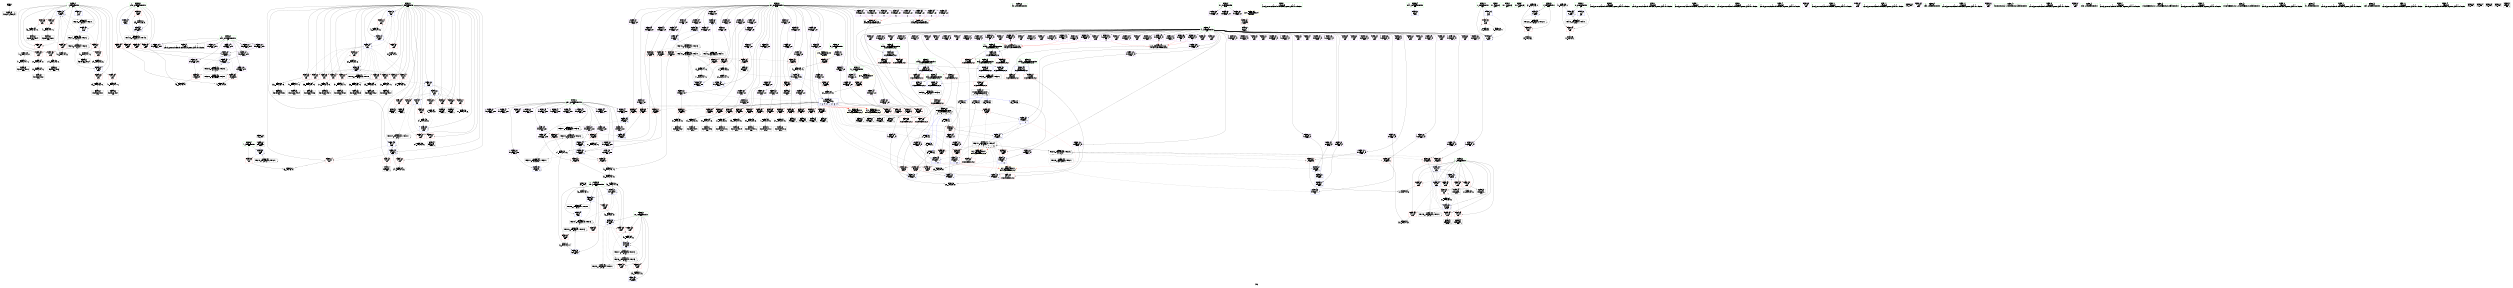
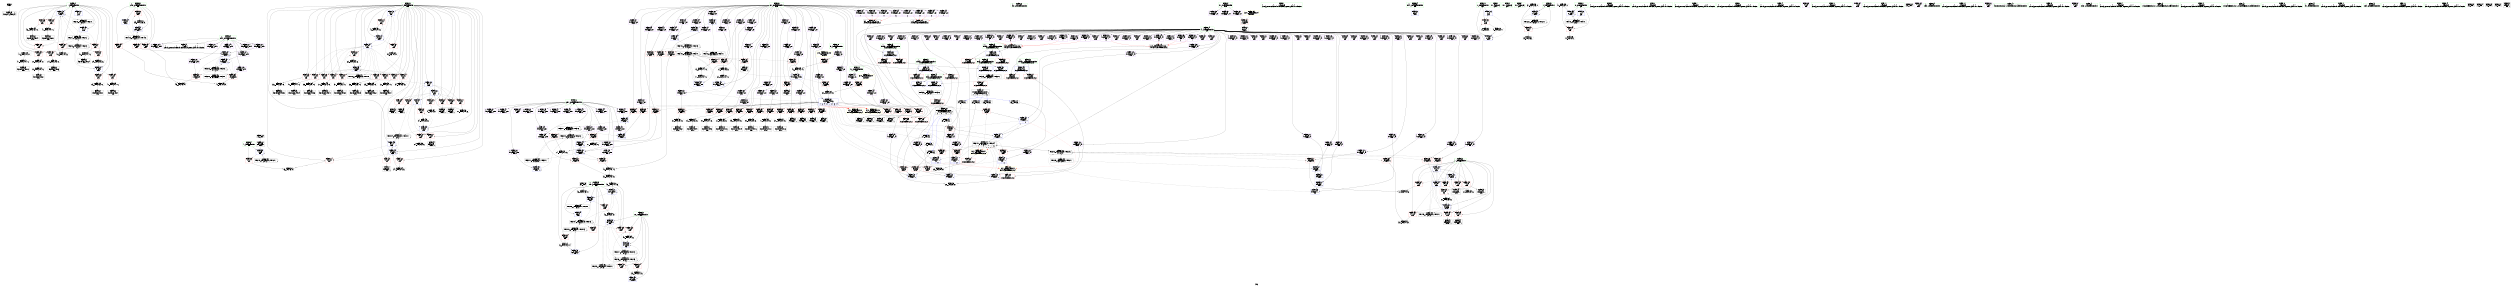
node "NodeID: 300": removed
